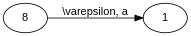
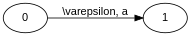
node "8": label "8" -> "0"
